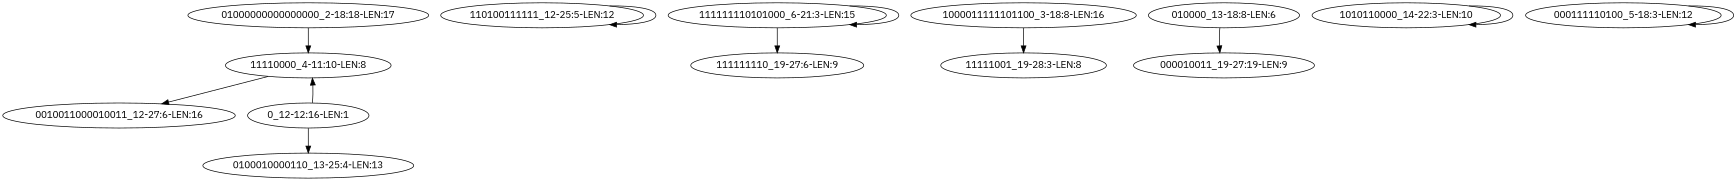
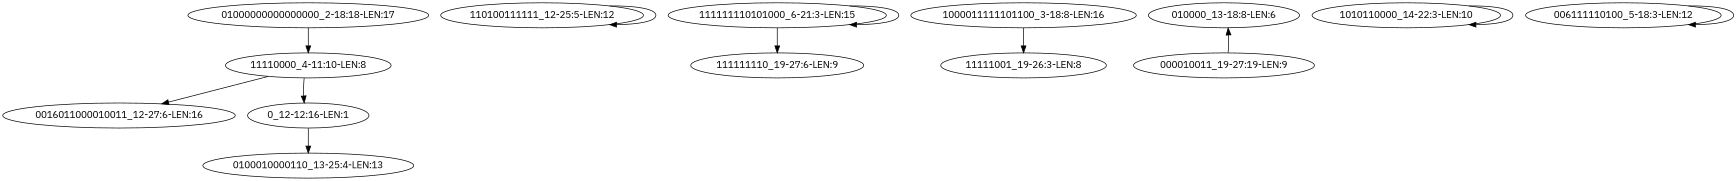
node "000111110100_5-18:3-LEN:12": label "000111110100_5-18:3-LEN:12" -> "006111110100_5-18:3-LEN:12"
edge "010000_13-18:8-LEN:6" -> "000010011_19-27:19-LEN:9": reversed
node "11111001_19-28:3-LEN:8": label "11111001_19-28:3-LEN:8" -> "11111001_19-26:3-LEN:8"
edge "0_12-12:16-LEN:1" -> "11110000_4-11:10-LEN:8": reversed
node "0010011000010011_12-27:6-LEN:16": label "0010011000010011_12-27:6-LEN:16" -> "0016011000010011_12-27:6-LEN:16"
